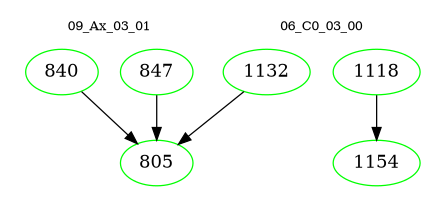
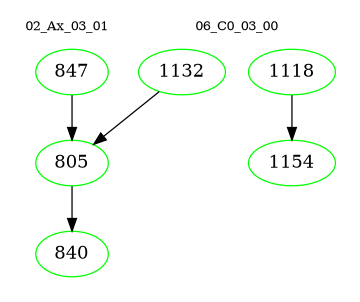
cluster "09_Ax_03_01": label "09_Ax_03_01" -> "02_Ax_03_01"
edge "840" -> "805": reversed
